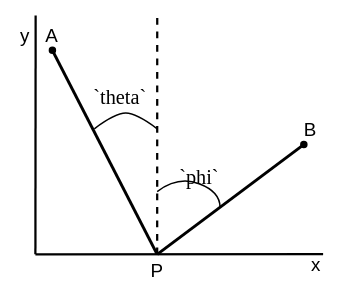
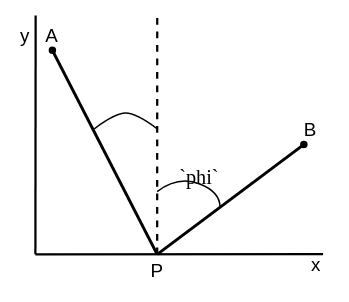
node "`theta`": removed
